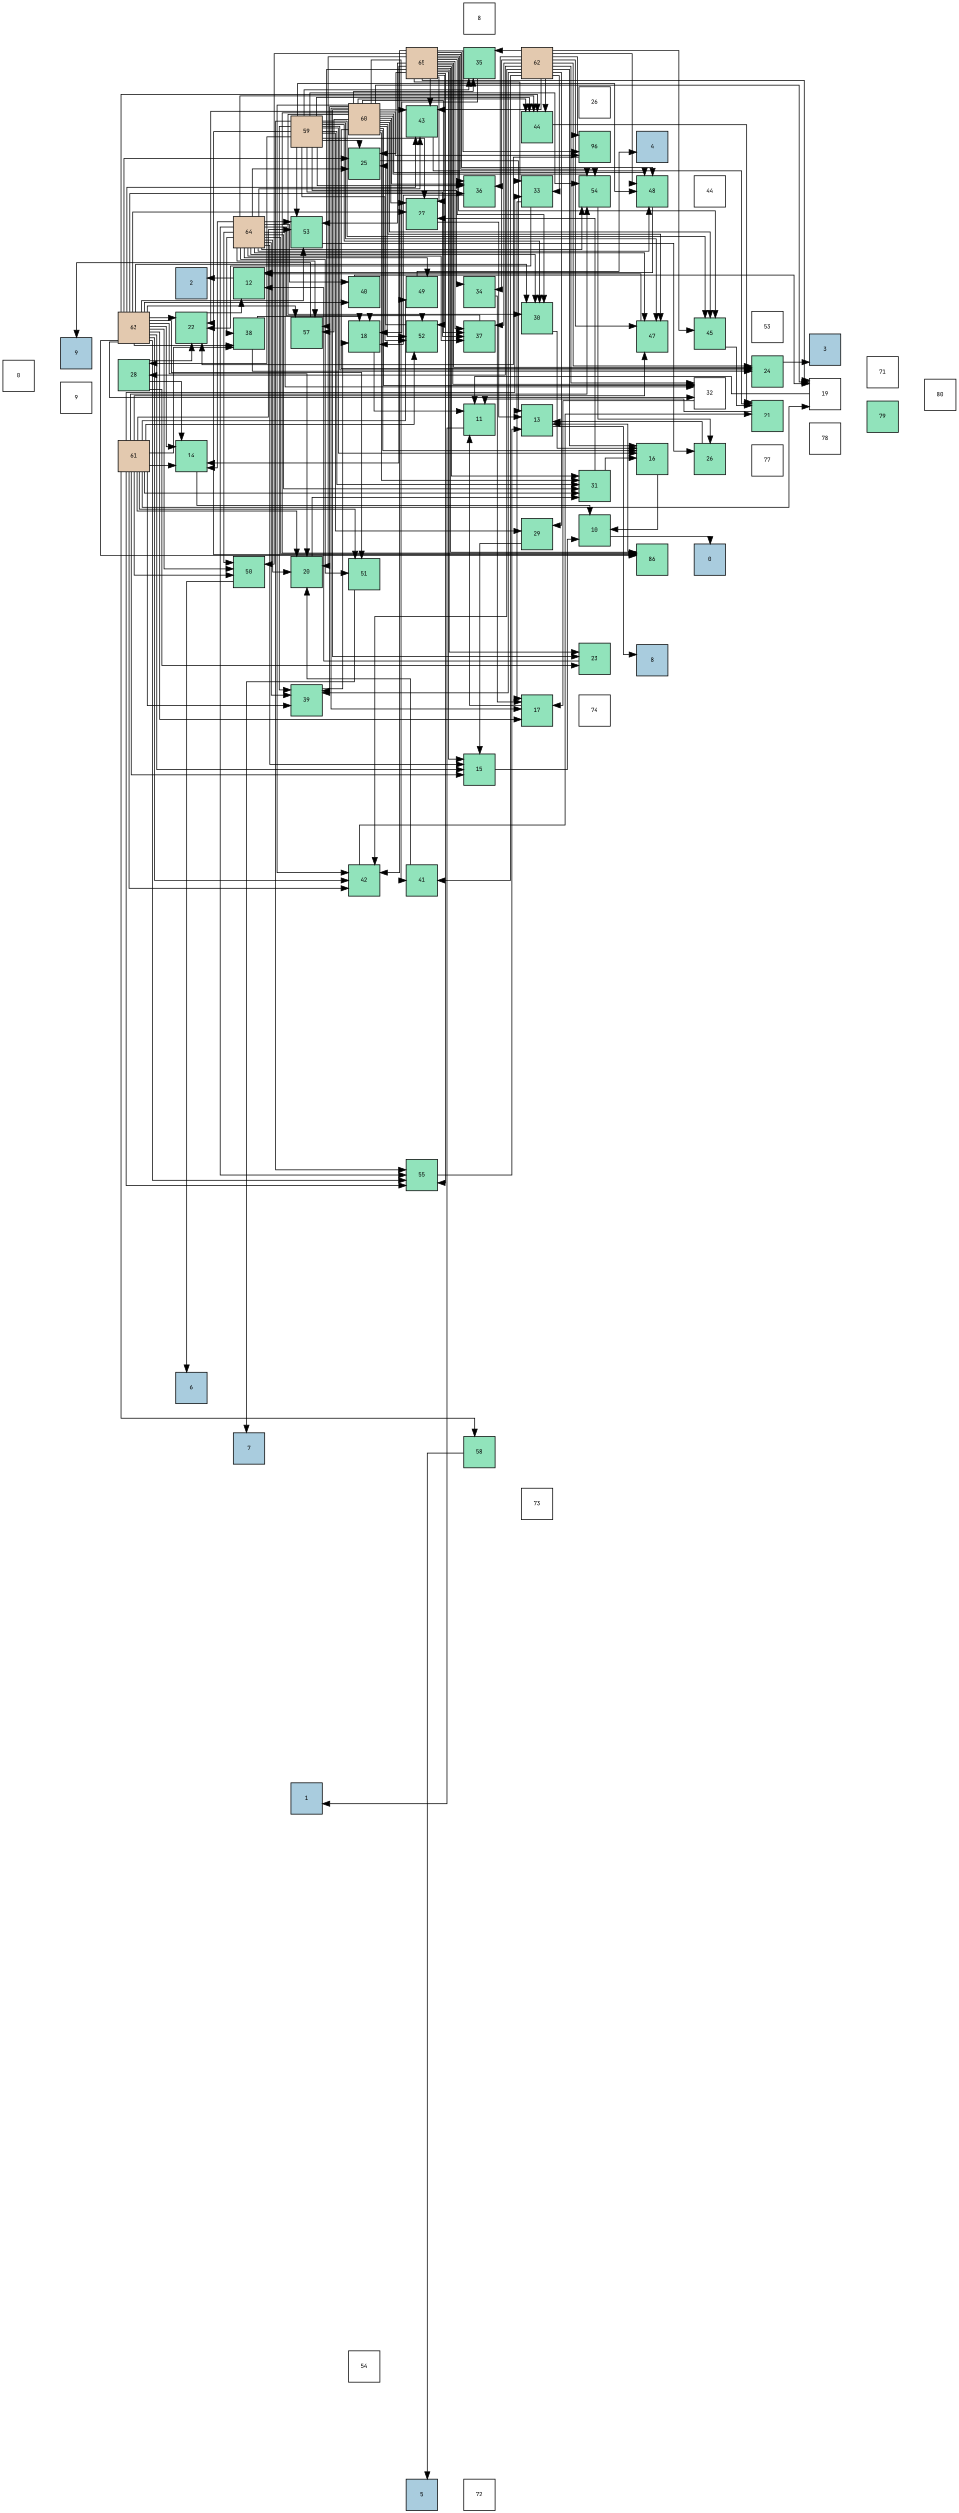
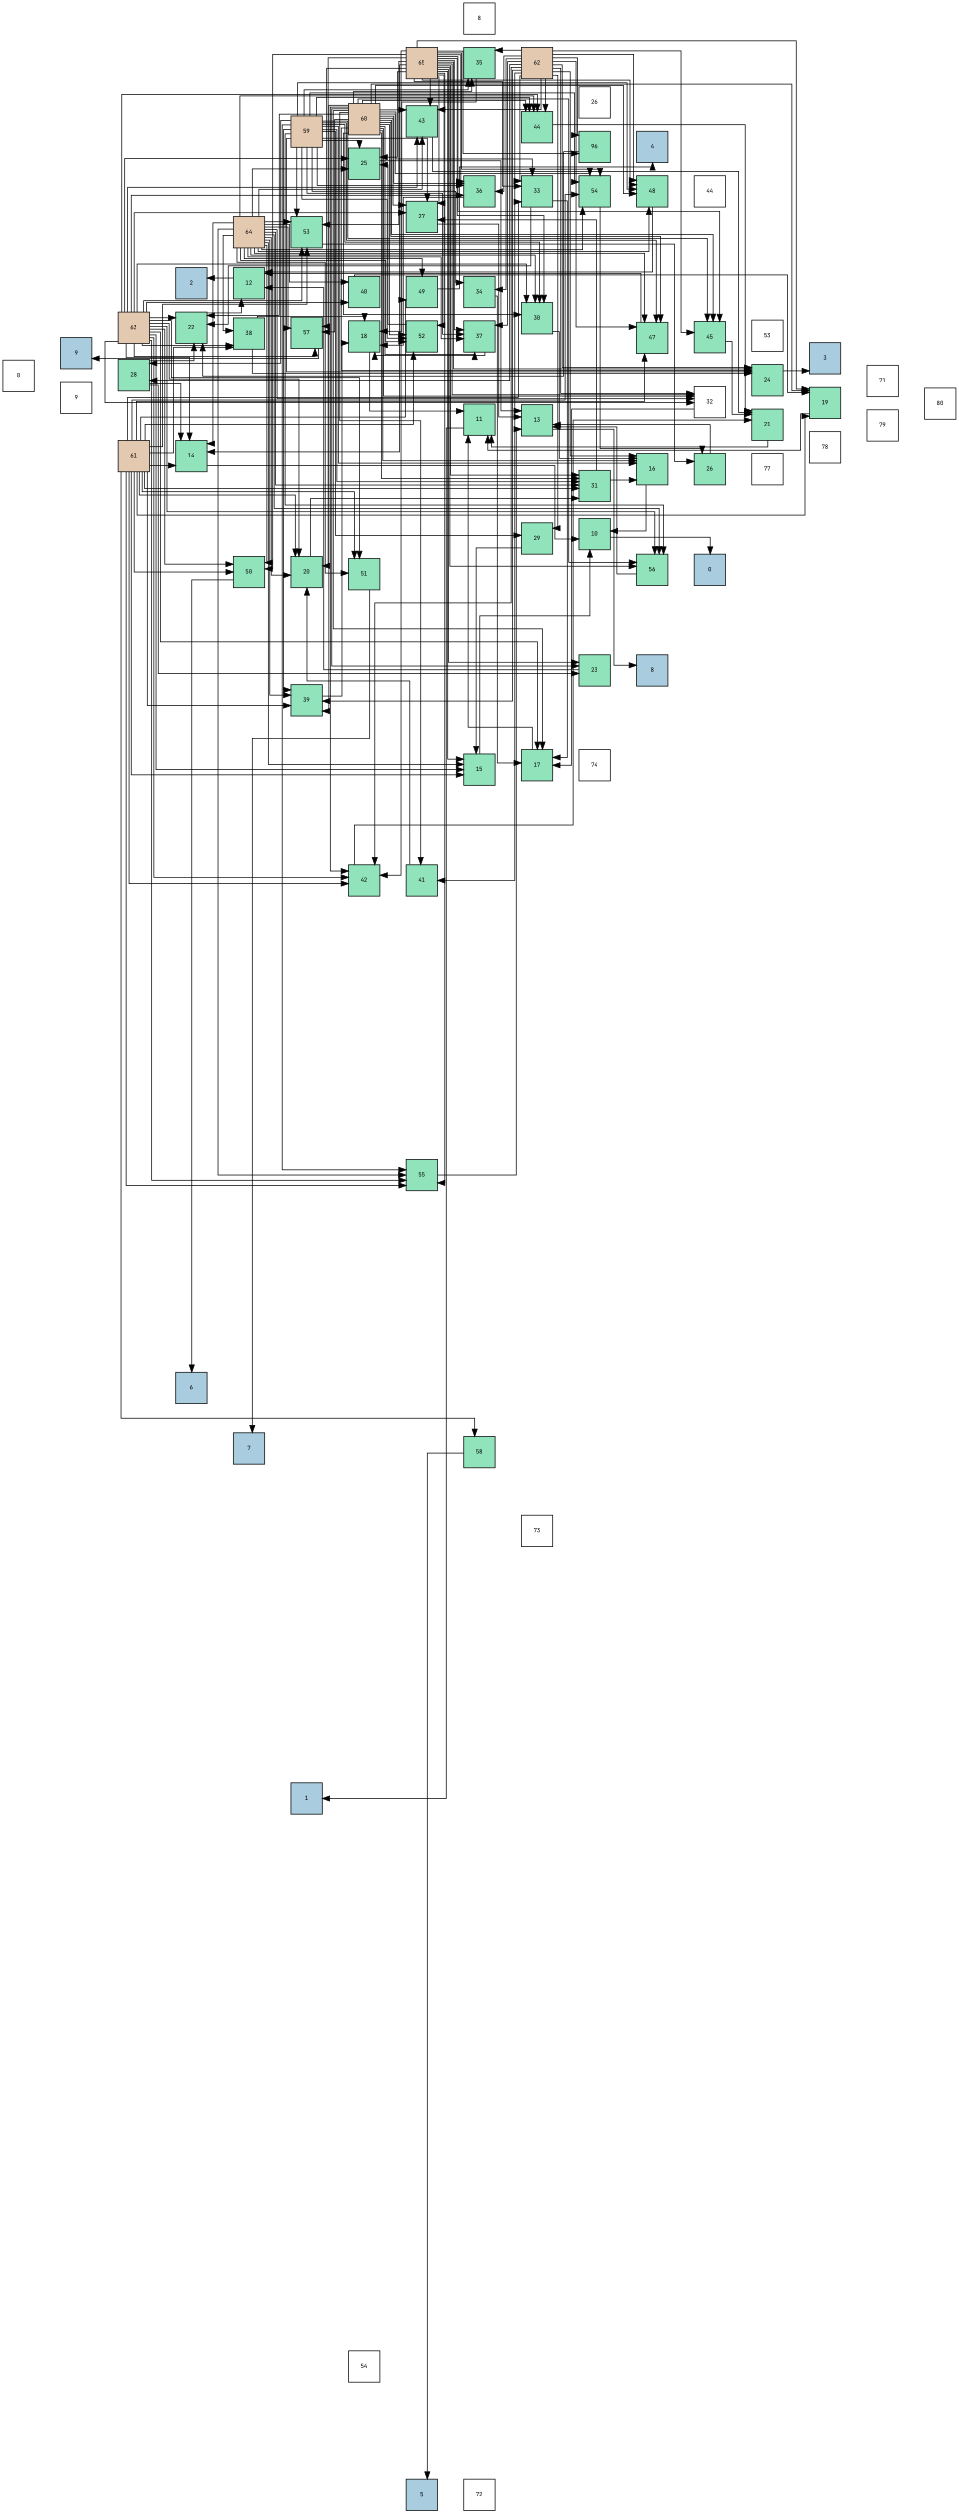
edge "60" -> "96": now "60" -> "33"
node "19": fillcolor #ffffff -> #91e3bb
node "79": fillcolor #91e3bb -> #ffffff
node "86": label "86" -> "56"
